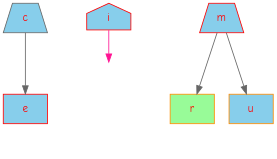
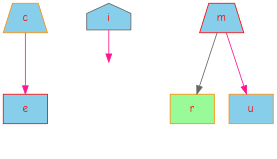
node "c": color gray40 -> darkorange
node "i": color red -> gray40
edge "c" -> "e": color gray40 -> deeppink
edge "m" -> "u": color gray40 -> deeppink
